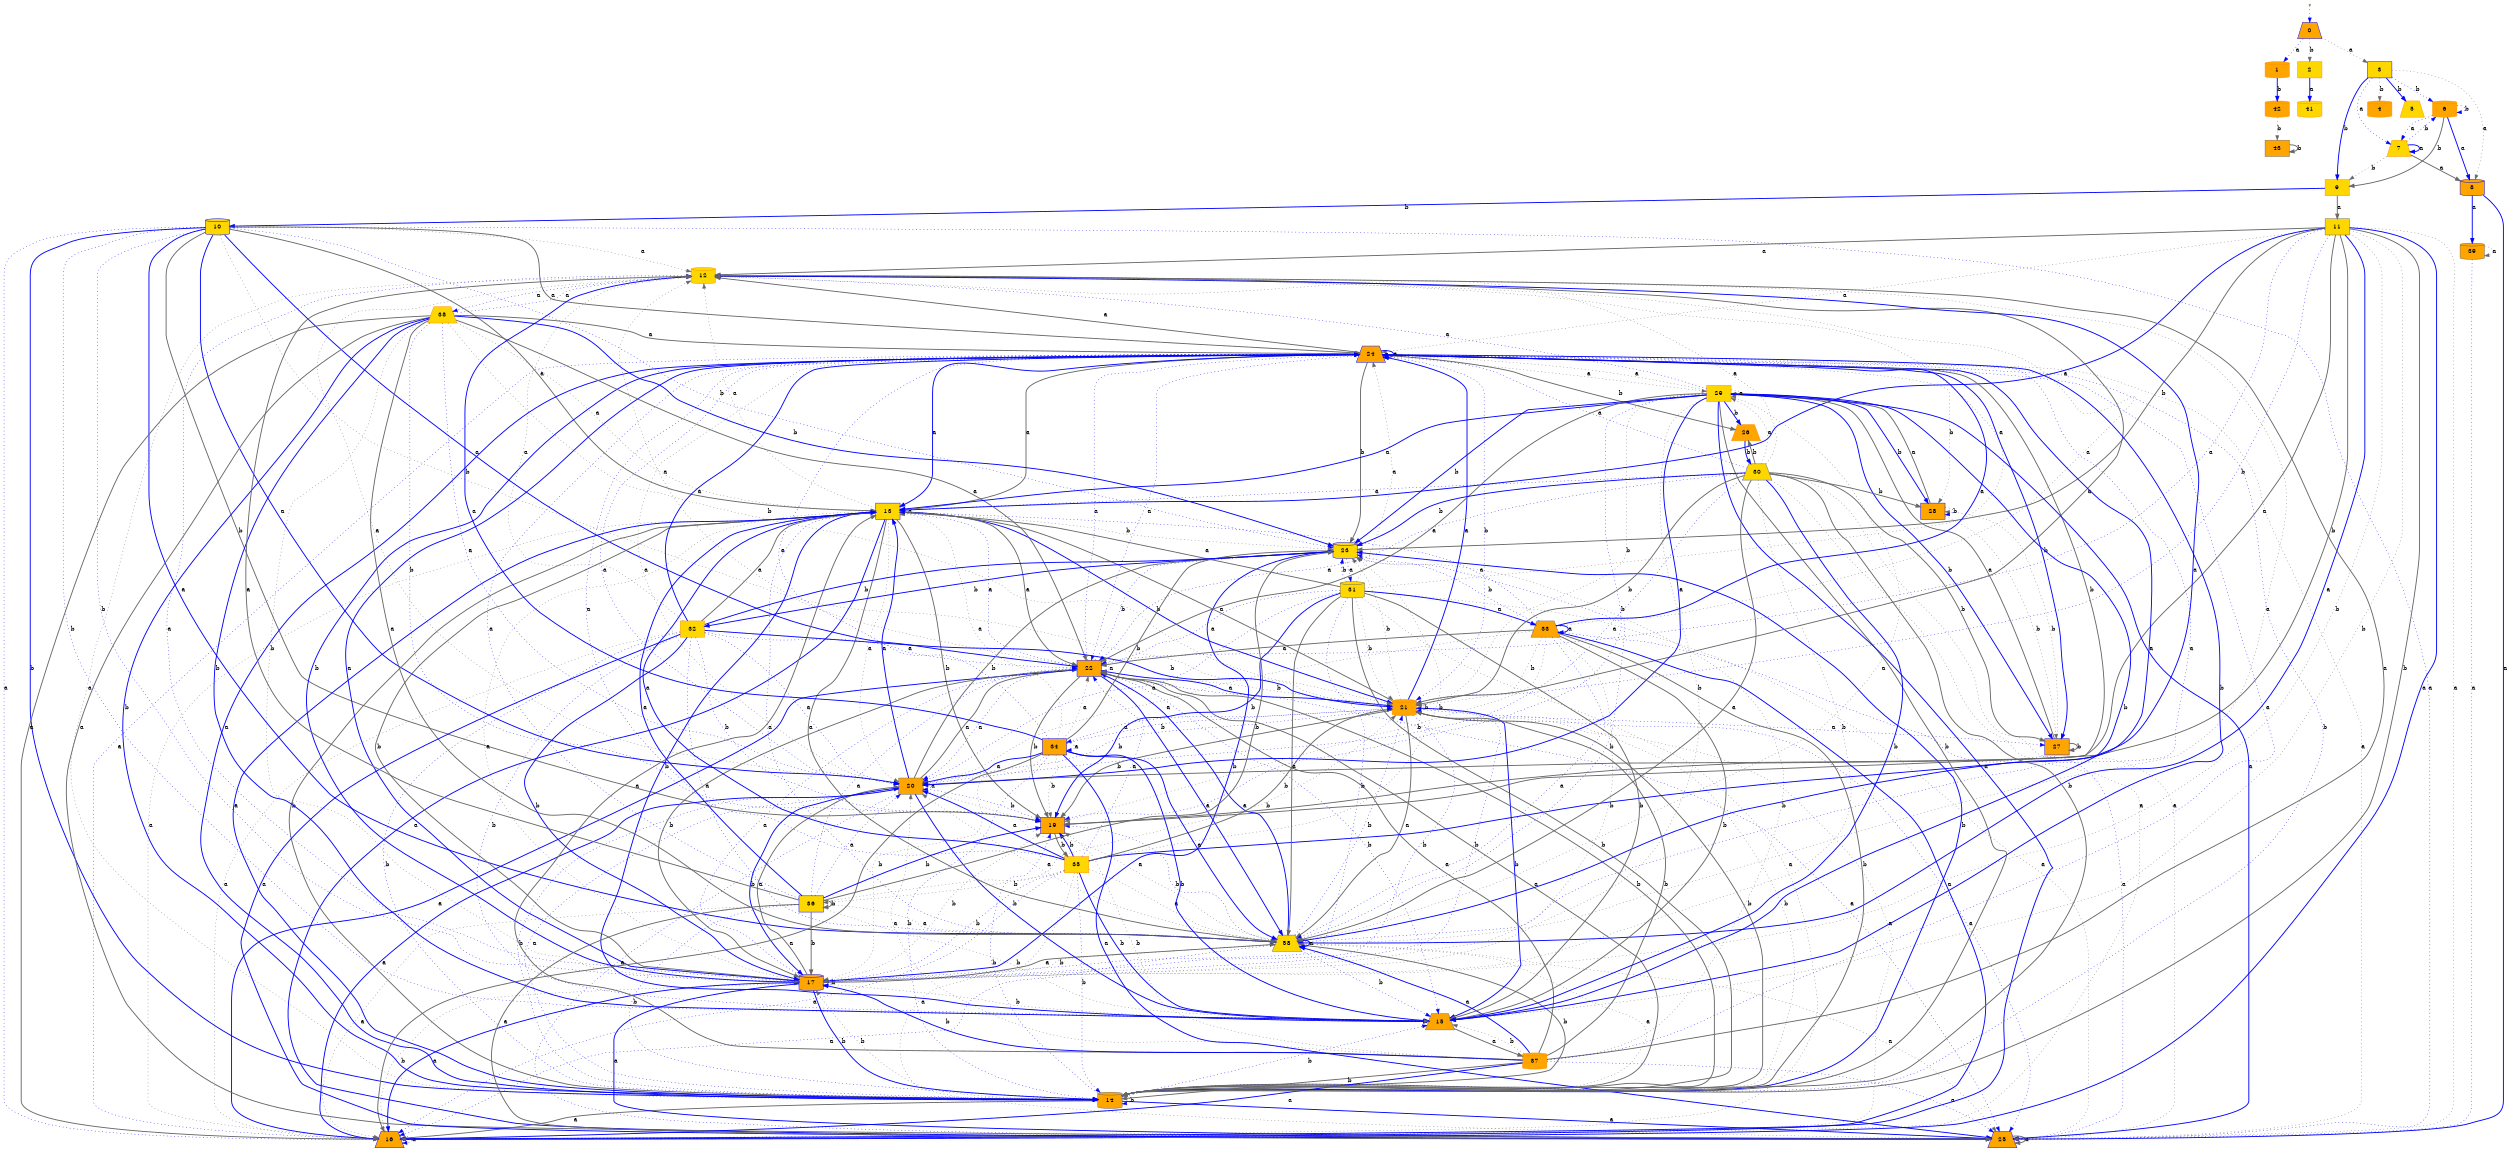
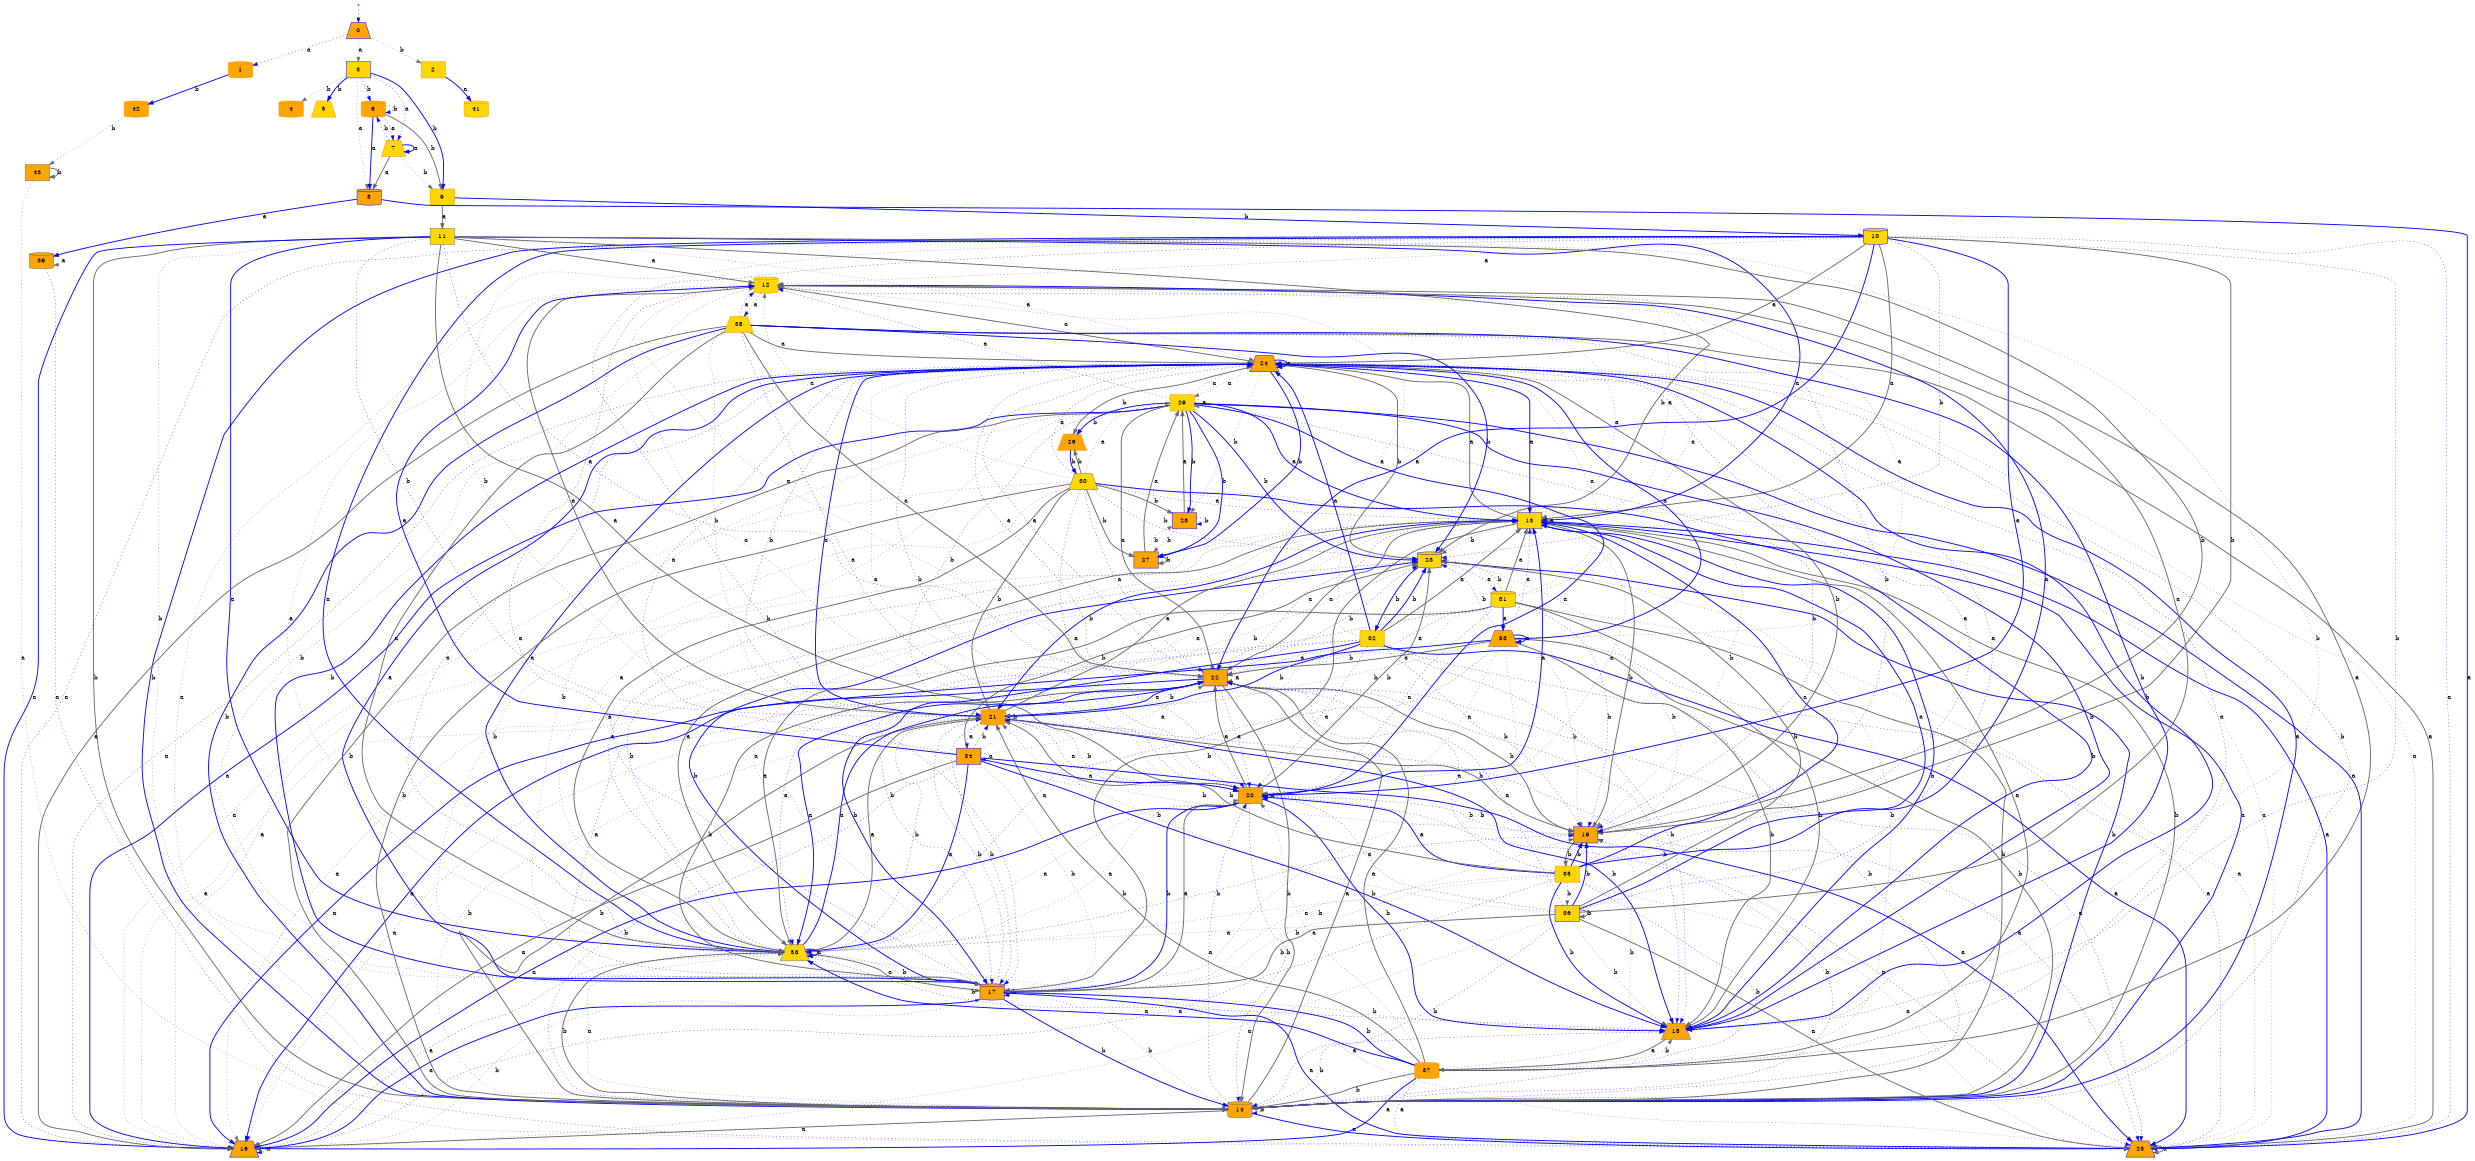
edge "30" -> "23": style bold -> dotted
edge "30" -> "19": added, label "b"
edge "29" -> "21": color gray40 -> blue
edge "20" -> "24": label "a" -> "b"
edge "31" -> "19": style bold -> dotted
edge "21" -> "27": now "21" -> "20"
edge "11" -> "25": now "43" -> "25"
edge "35" -> "17": color blue -> gray40
